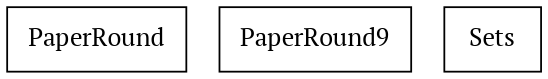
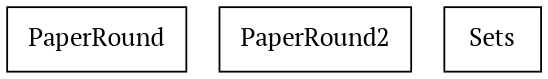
node "PaperRound9": label "PaperRound9" -> "PaperRound2"
